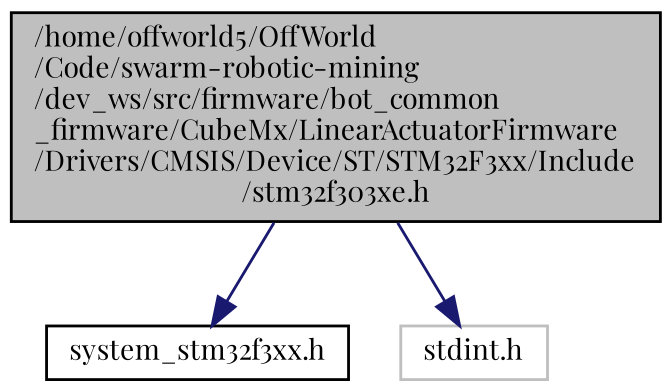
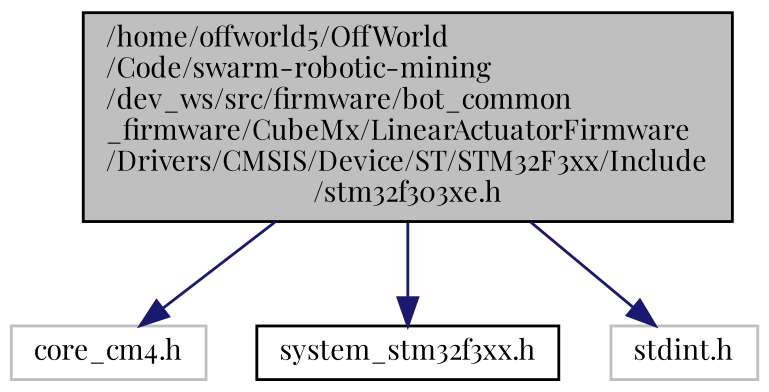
node "core_cm4.h": added
